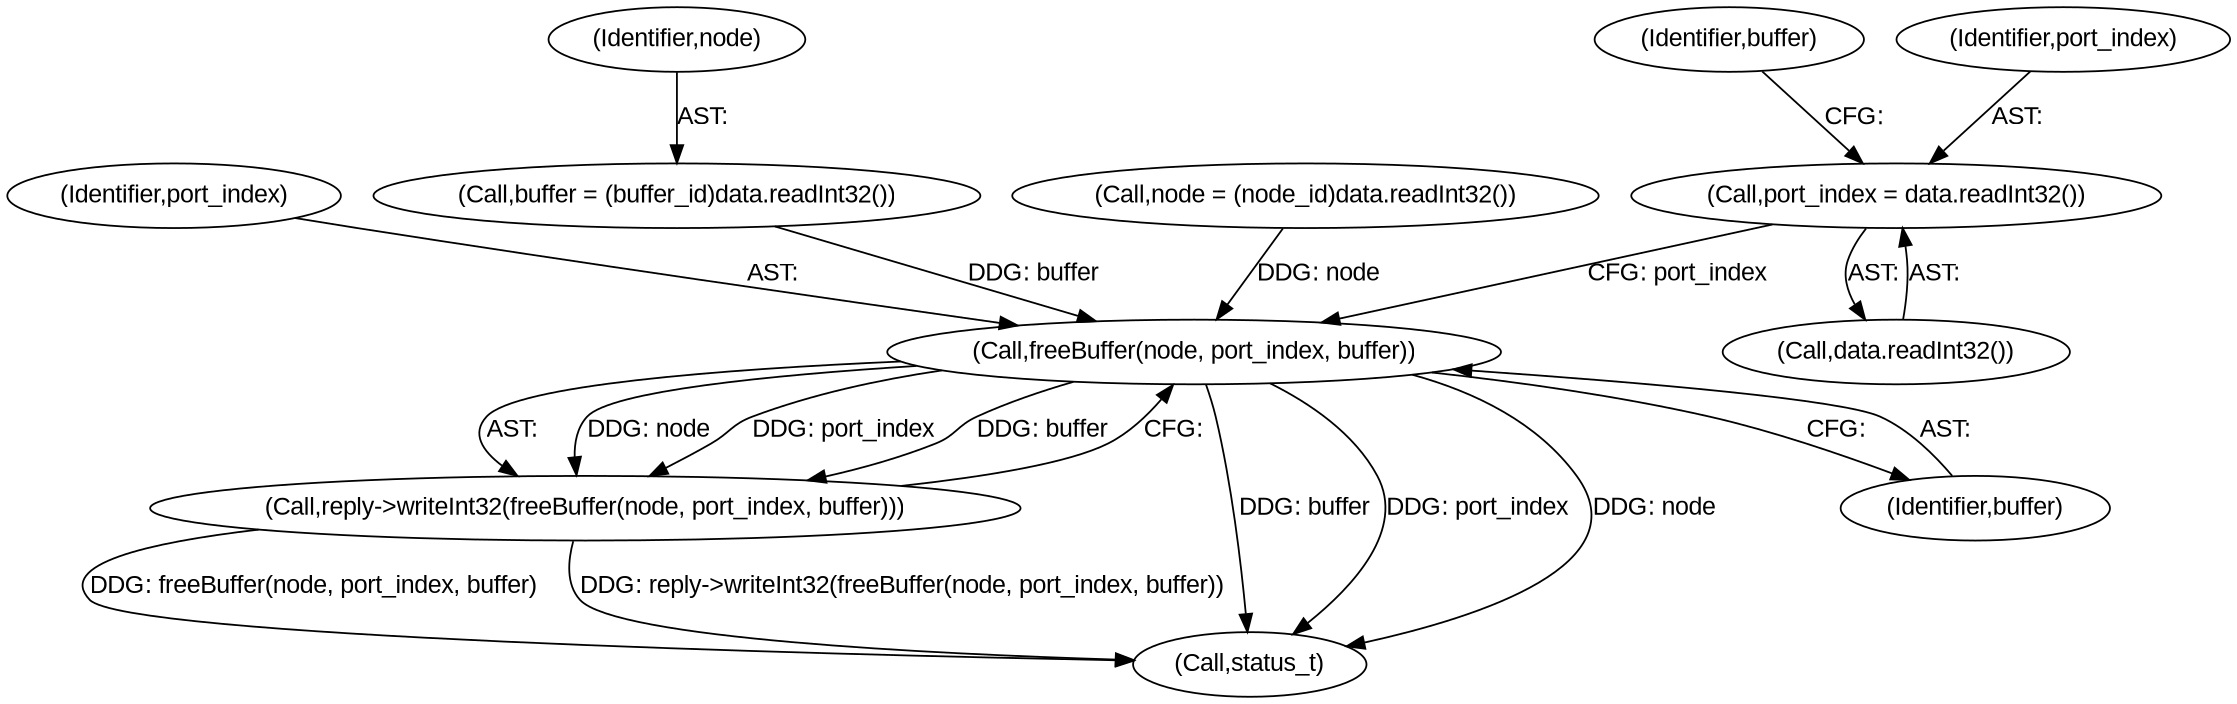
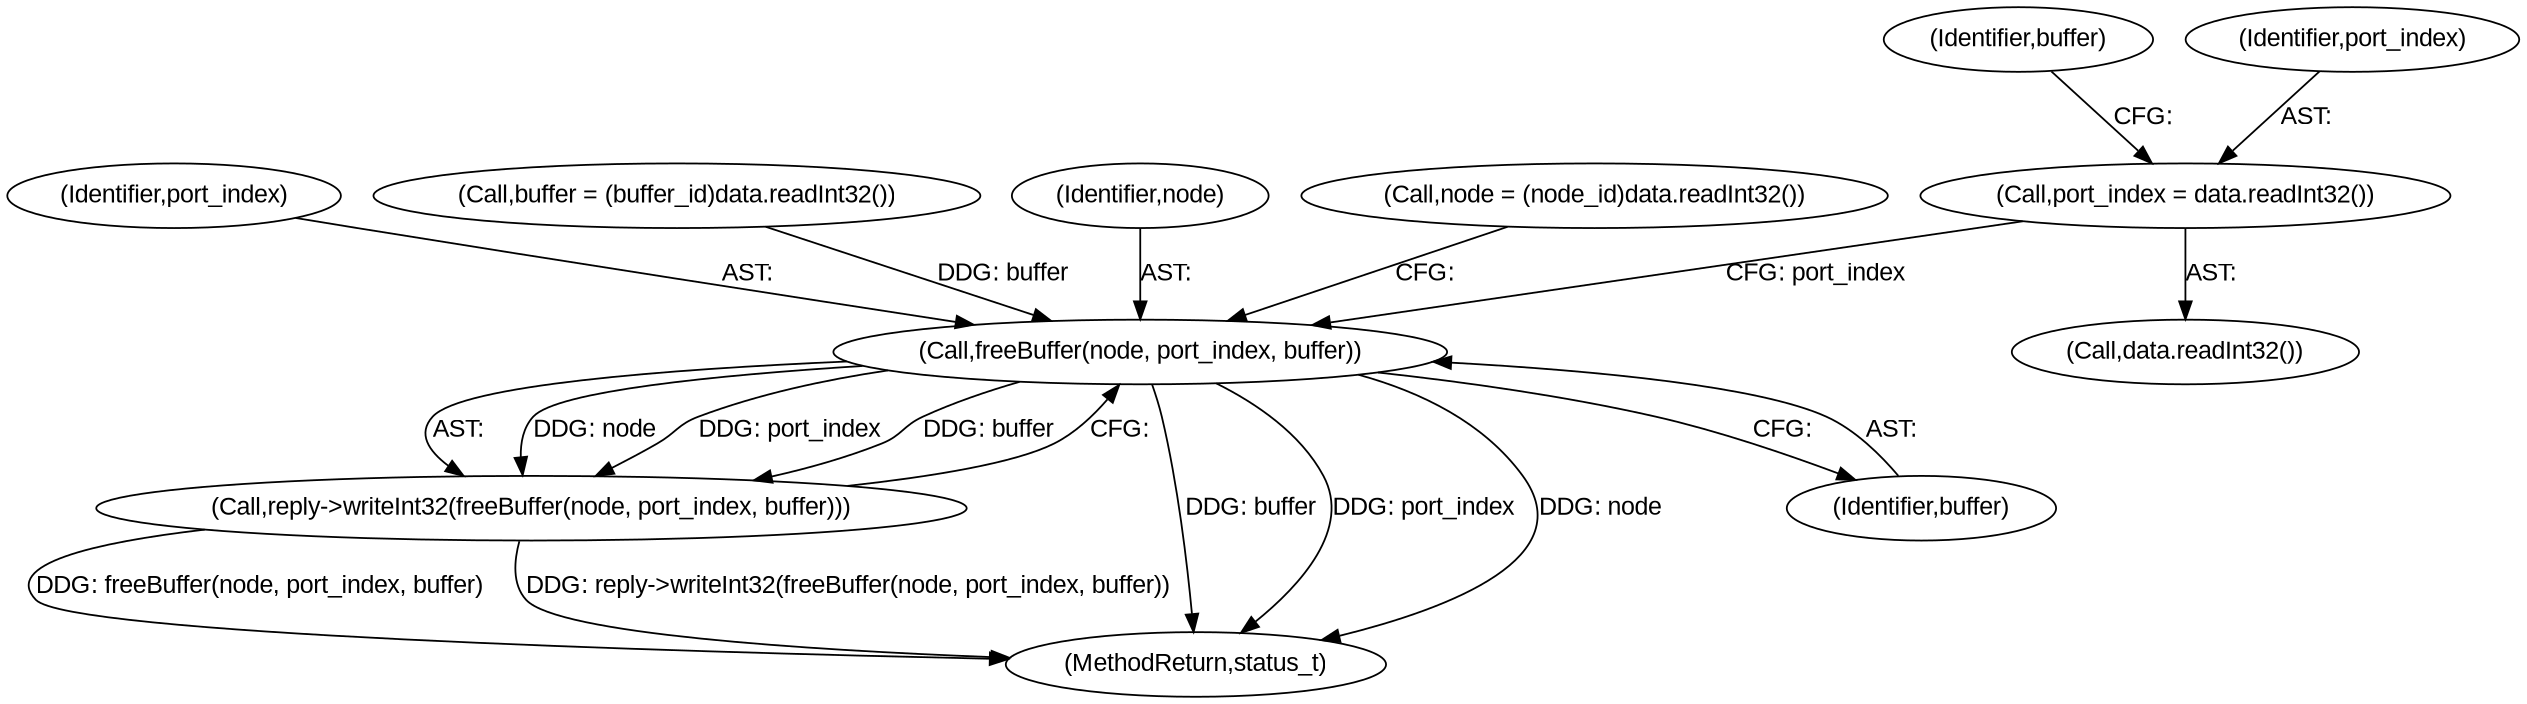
edge "(Identifier,node)" -> "(Call,buffer = (buffer_id)data.readInt32())": now "(Identifier,node)" -> "(Call,freeBuffer(node, port_index, buffer))"
edge "(Call,node = (node_id)data.readInt32())" -> "(Call,freeBuffer(node, port_index, buffer))": label "DDG: node" -> "CFG: "
edge "(Call,data.readInt32())" -> "(Call,port_index = data.readInt32())": removed, label "AST:"
node "(Call,status_t)": label "(Call,status_t)" -> "(MethodReturn,status_t)"
